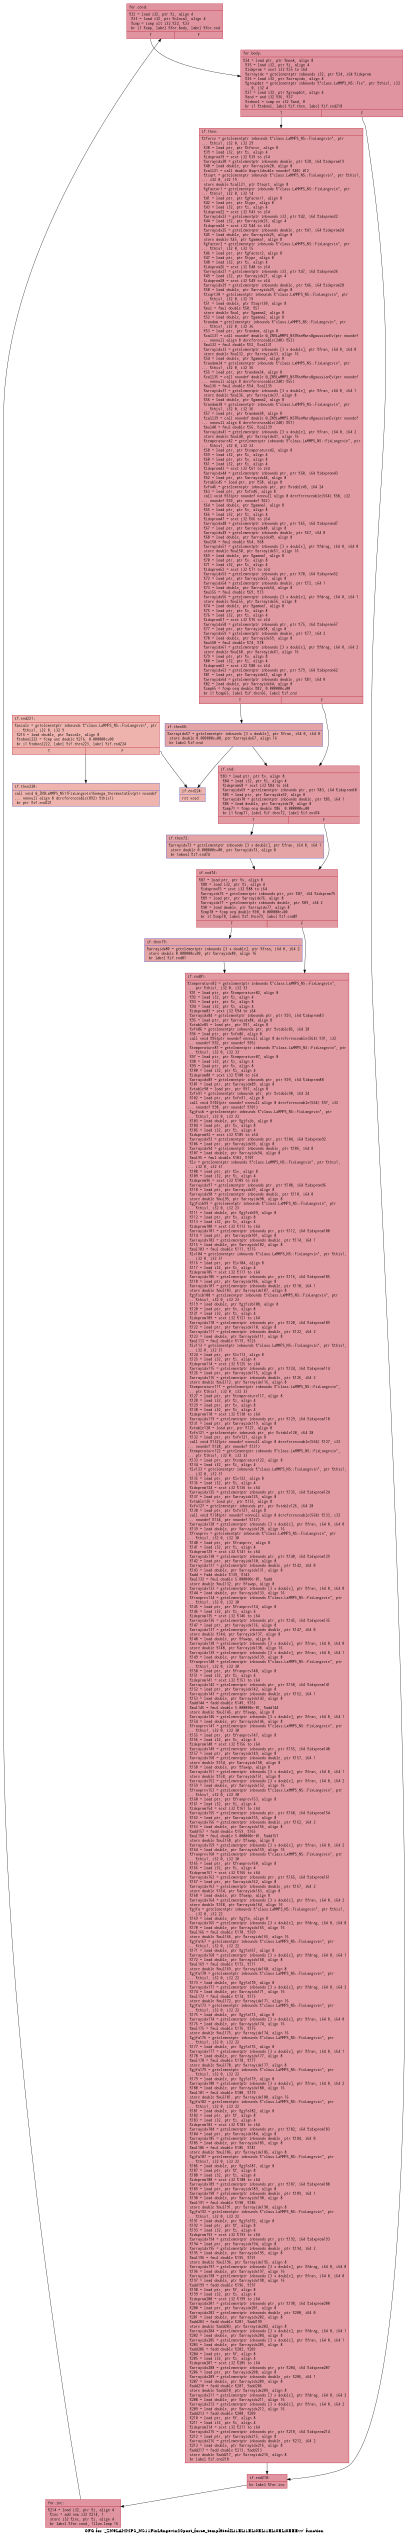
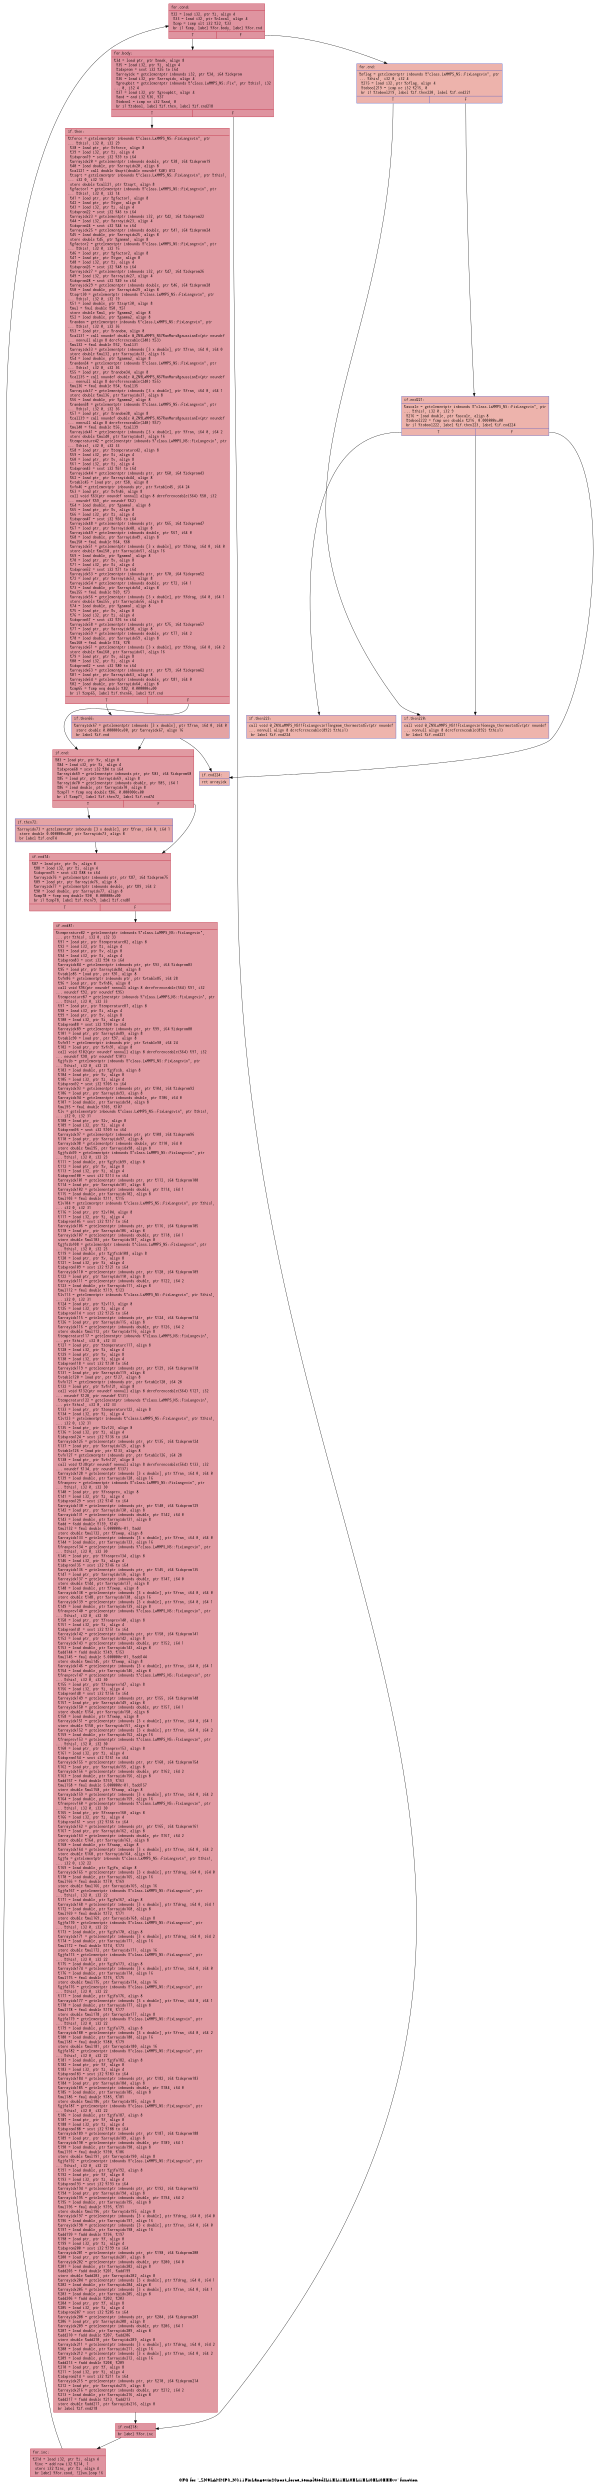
node "for.end:": added
node "if.then223:": added
node "if.end221:": color #b70d28ff -> #3d50c3ff
node "if.end224:": text "ret void" -> "ret arrayidx"
node "if.then220:": text "br ptr %if.end221" -> "br label %if.end221"
node "if.then72:": text "br tobool %if.end74" -> "br label %if.end74"
node "if.then79:": removed
